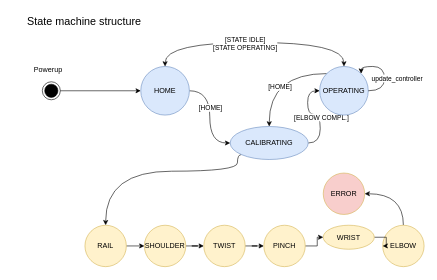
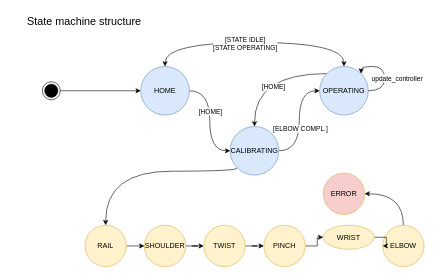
node "Powerup": removed
node "CALIBRATING": size 78x33 -> 49x49
